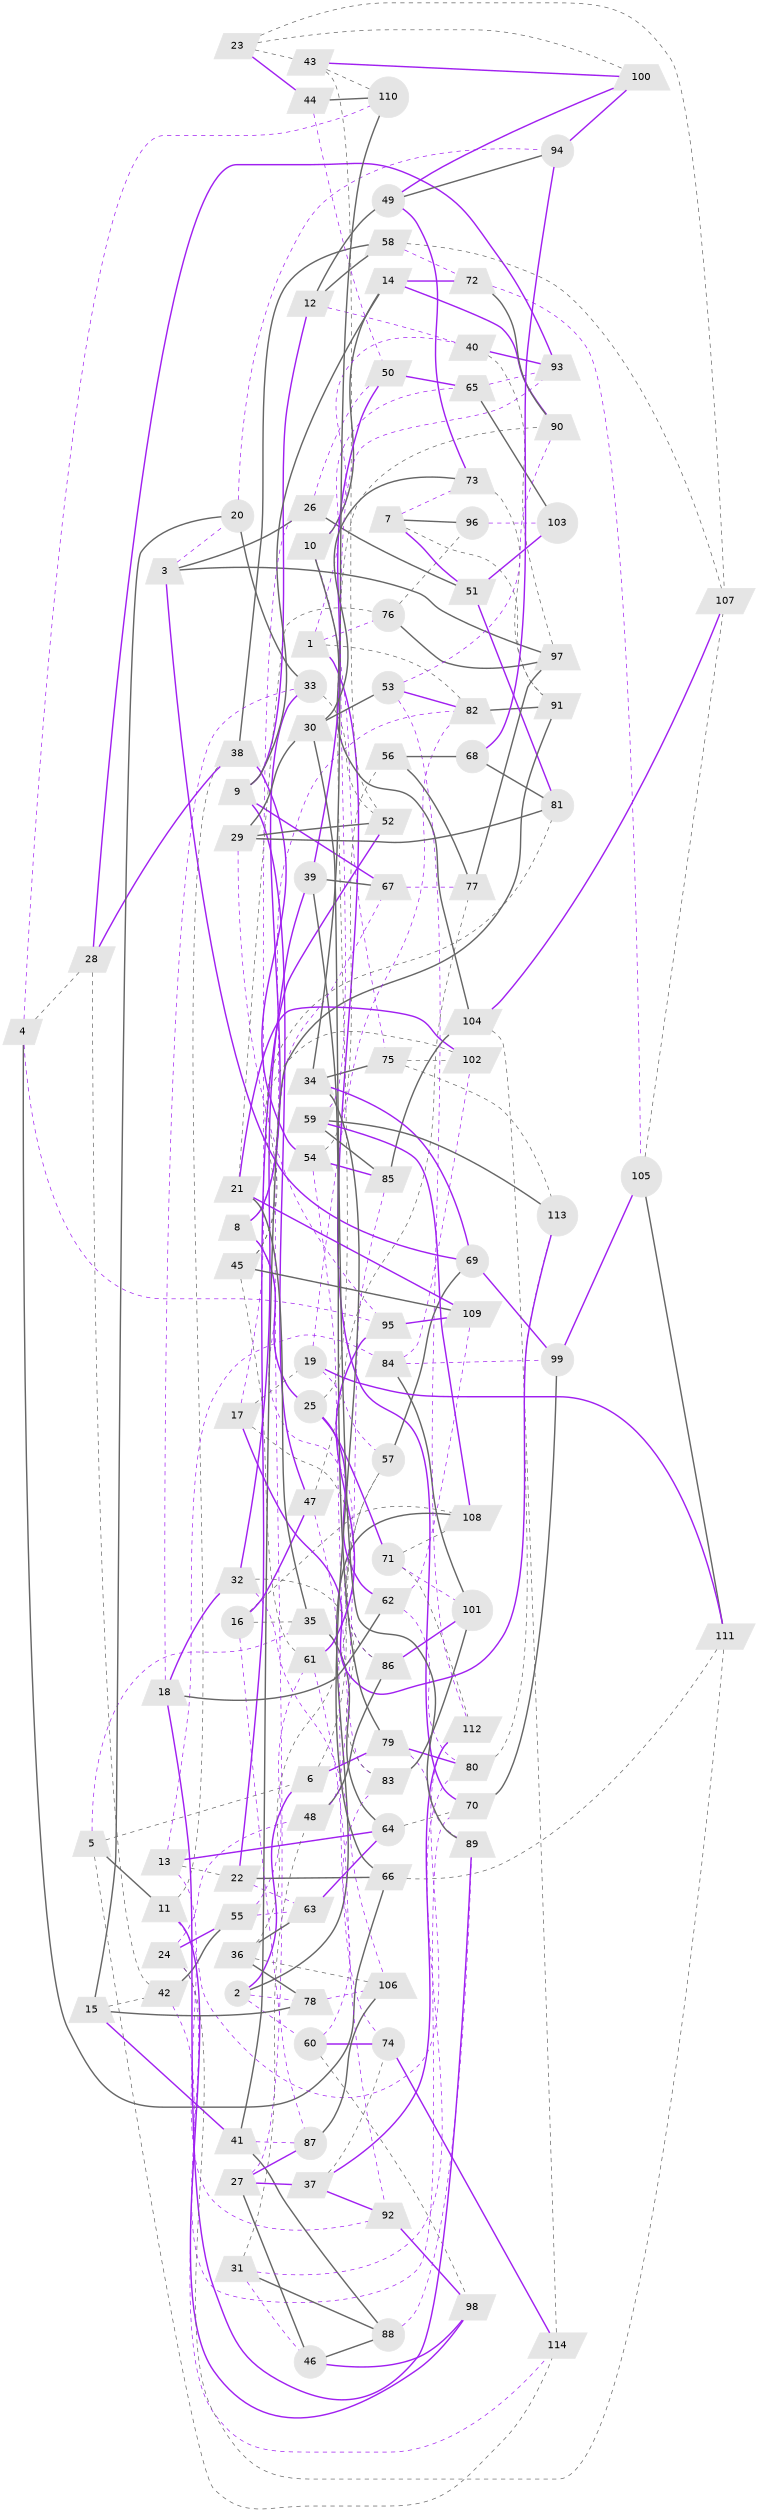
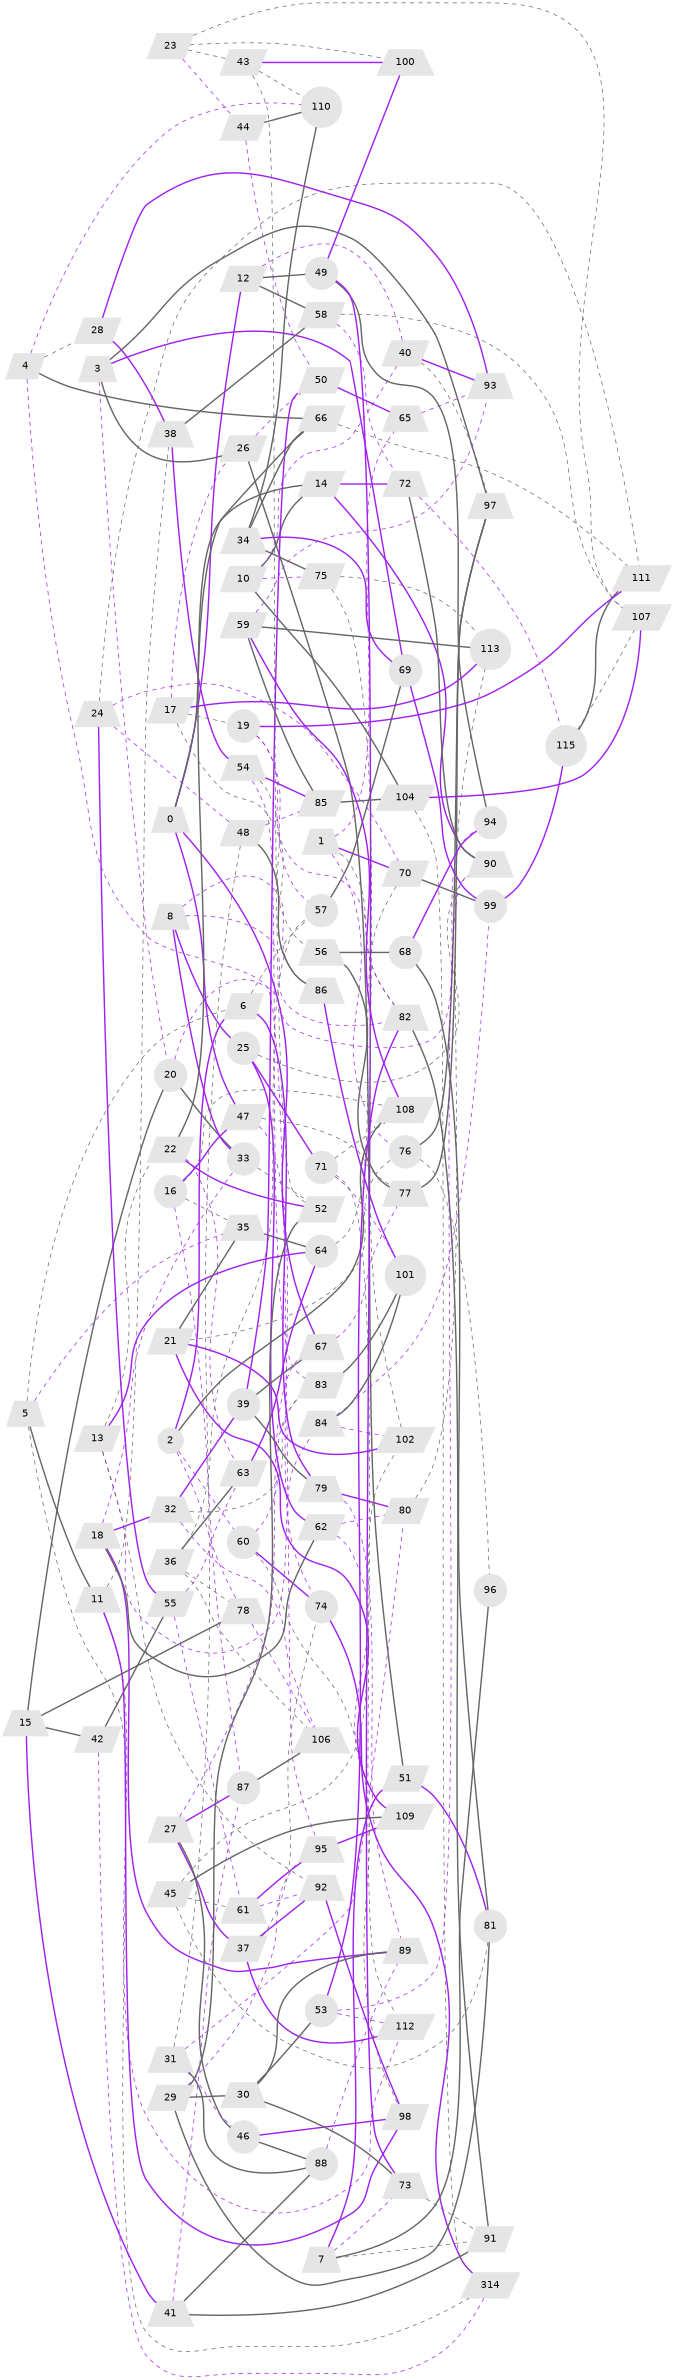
edge "23" -- "44": style bold -> dashed
edge "100" -- "94": removed
node "103": removed
node "9": label "9" -> "0"
node "105": label "105" -> "115"
edge "28" -- "42": removed
edge "36" -- "78": style bold -> dashed
edge "42" -- "15": style dashed -> bold
edge "13" -- "92": color purple -> gray40
node "114": label "114" -> "314"
